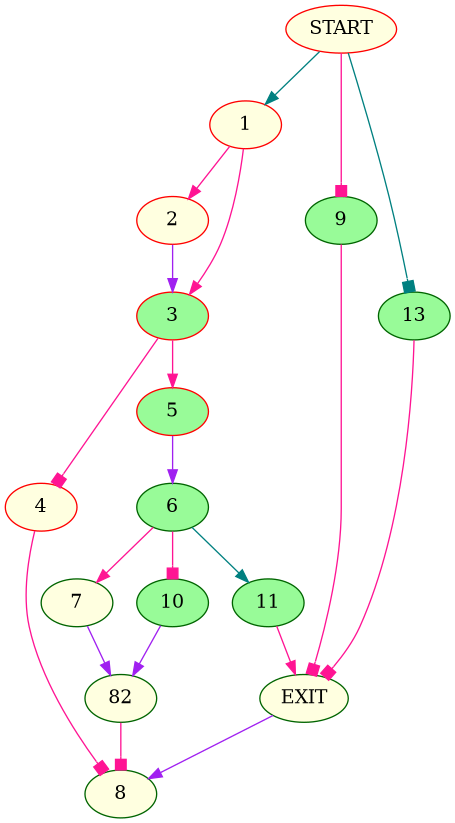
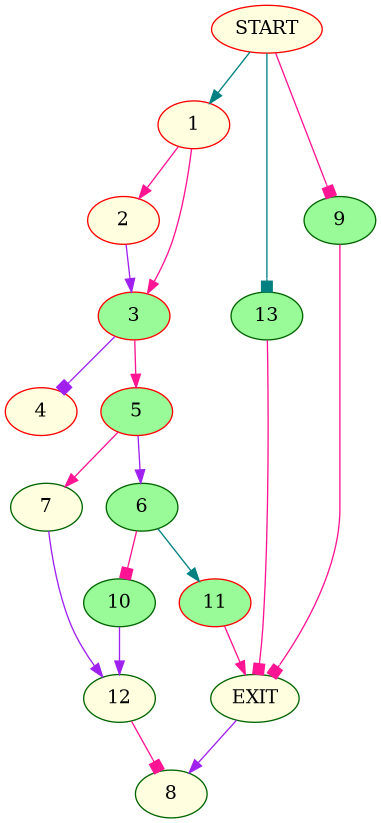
edge "3" -> "4": color deeppink -> purple
edge "6" -> "7": now "5" -> "7"
node "11": color darkgreen -> red
edge "4" -> "8": removed
node "82": label "82" -> "12"
